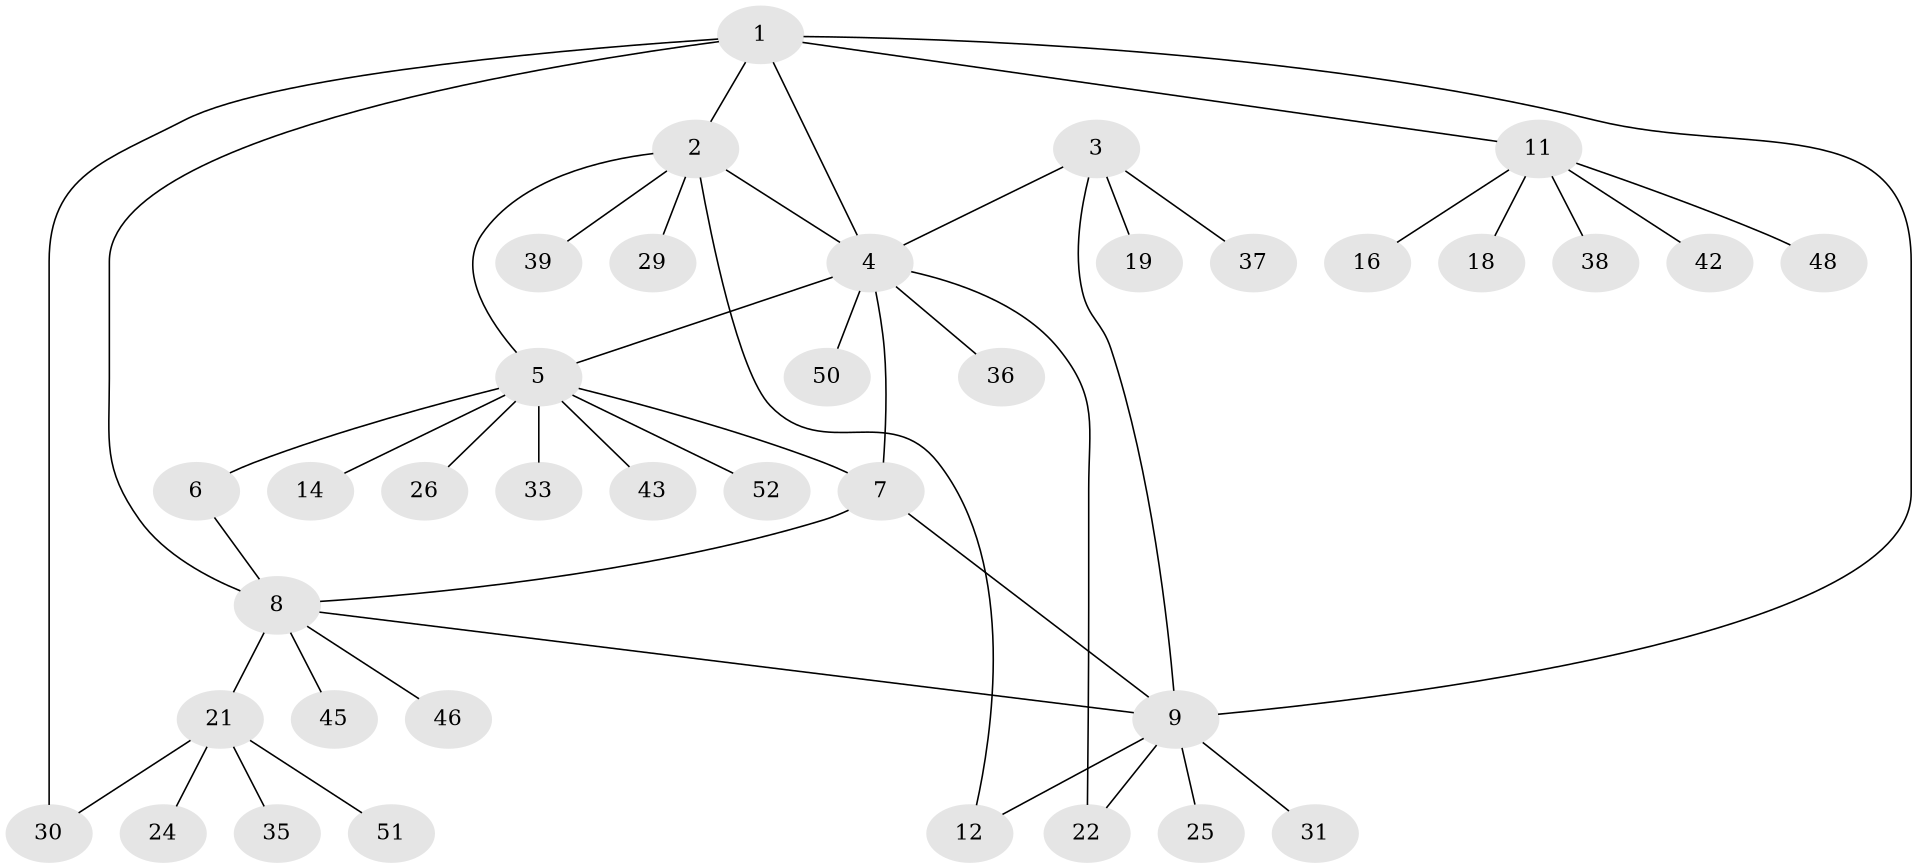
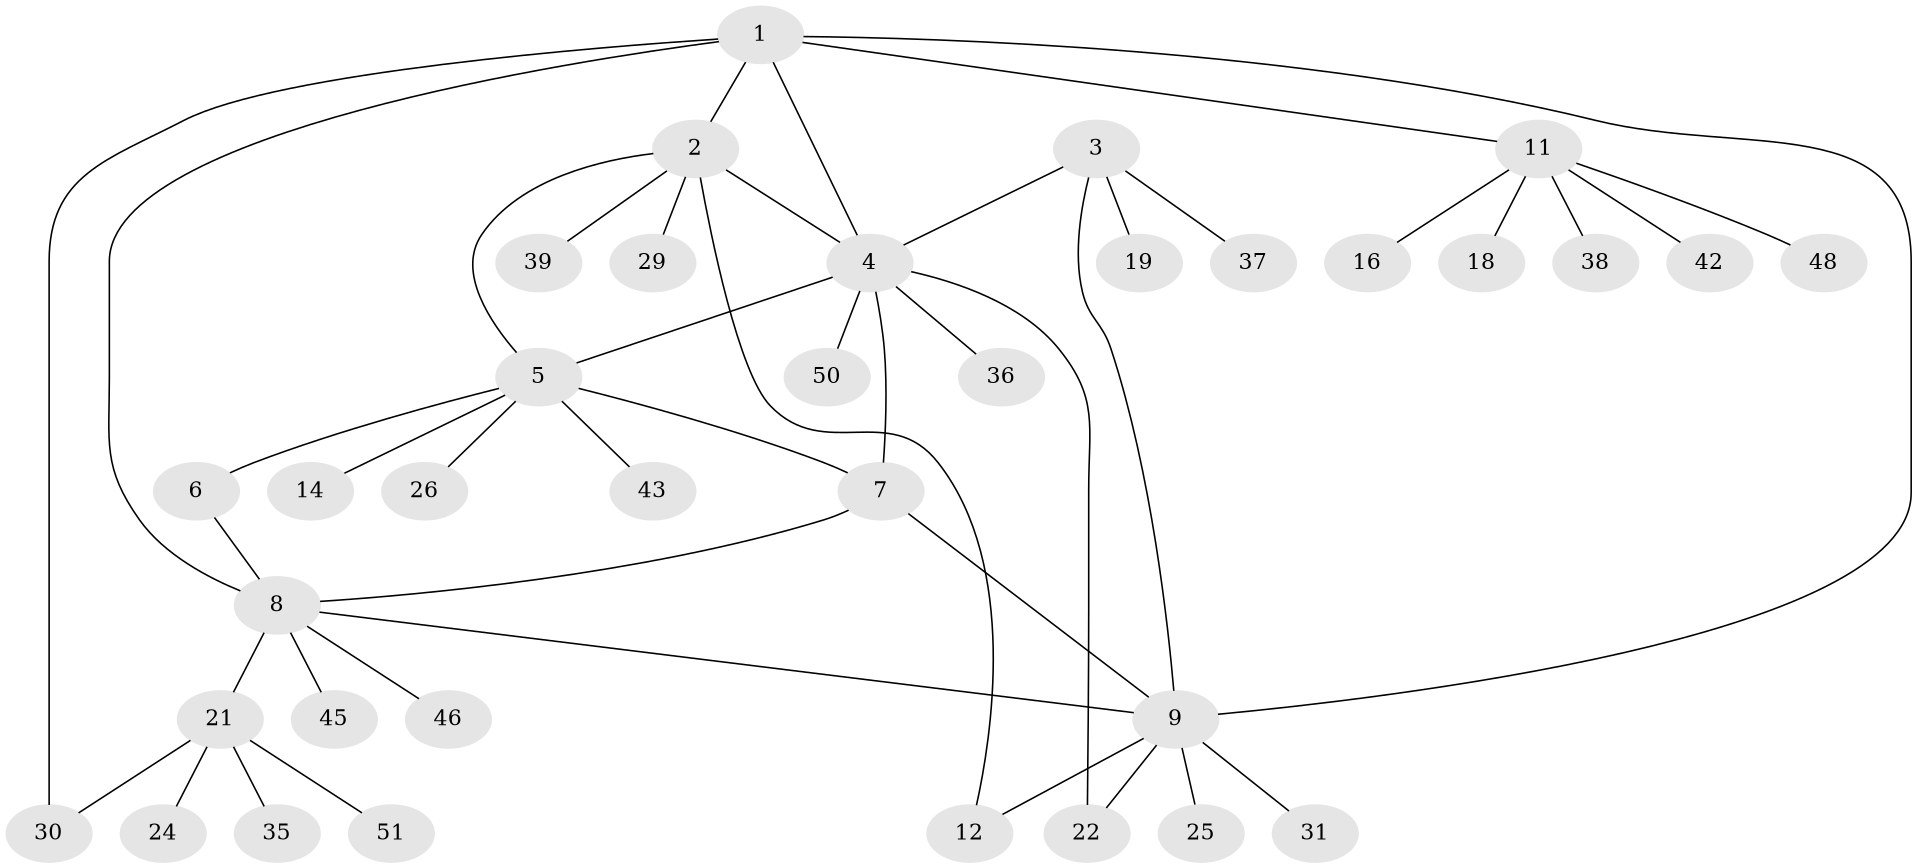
node "33": removed
node "52": removed
